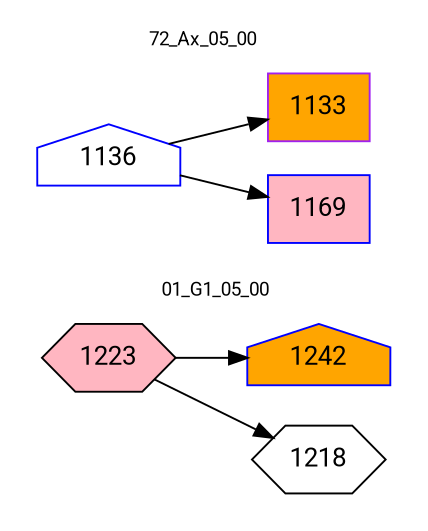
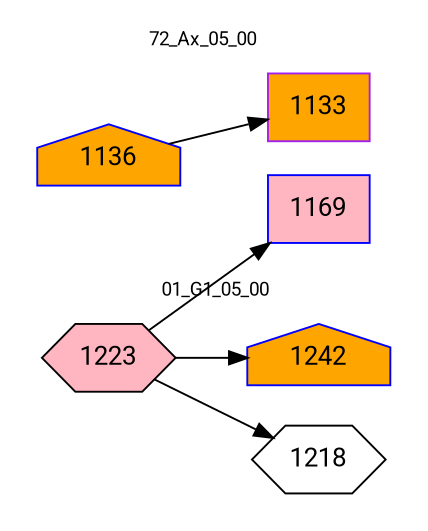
node "1136": fillcolor white -> orange
edge "1136" -> "1169": now "1223" -> "1169"
